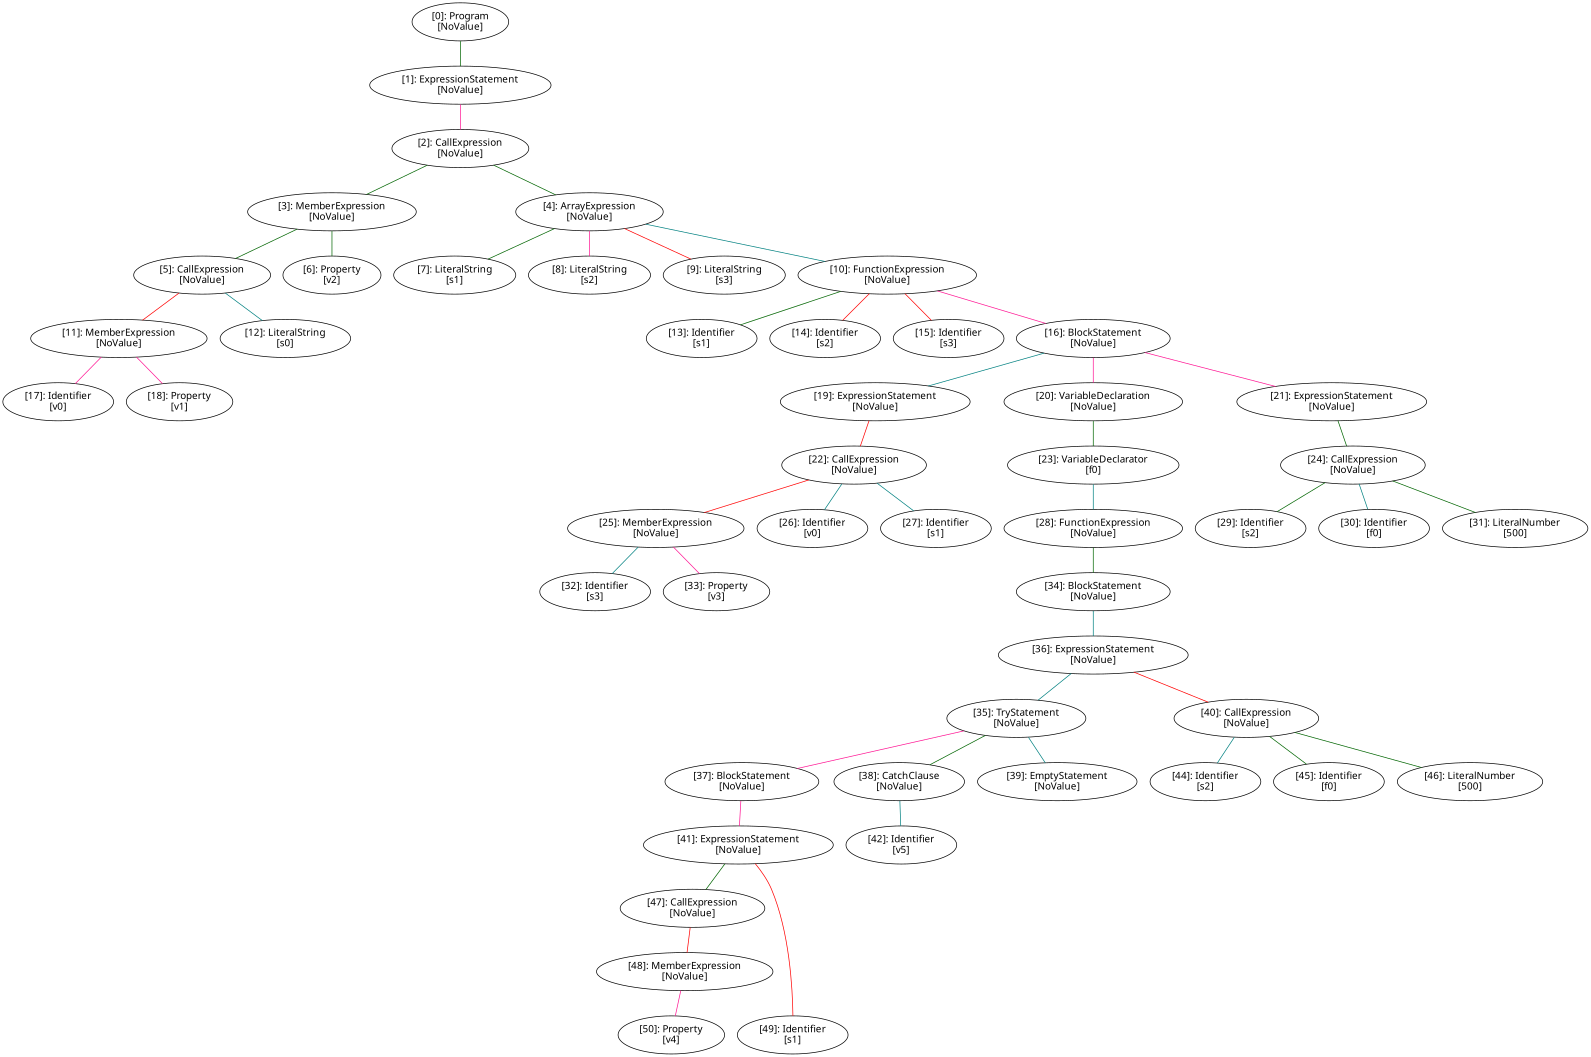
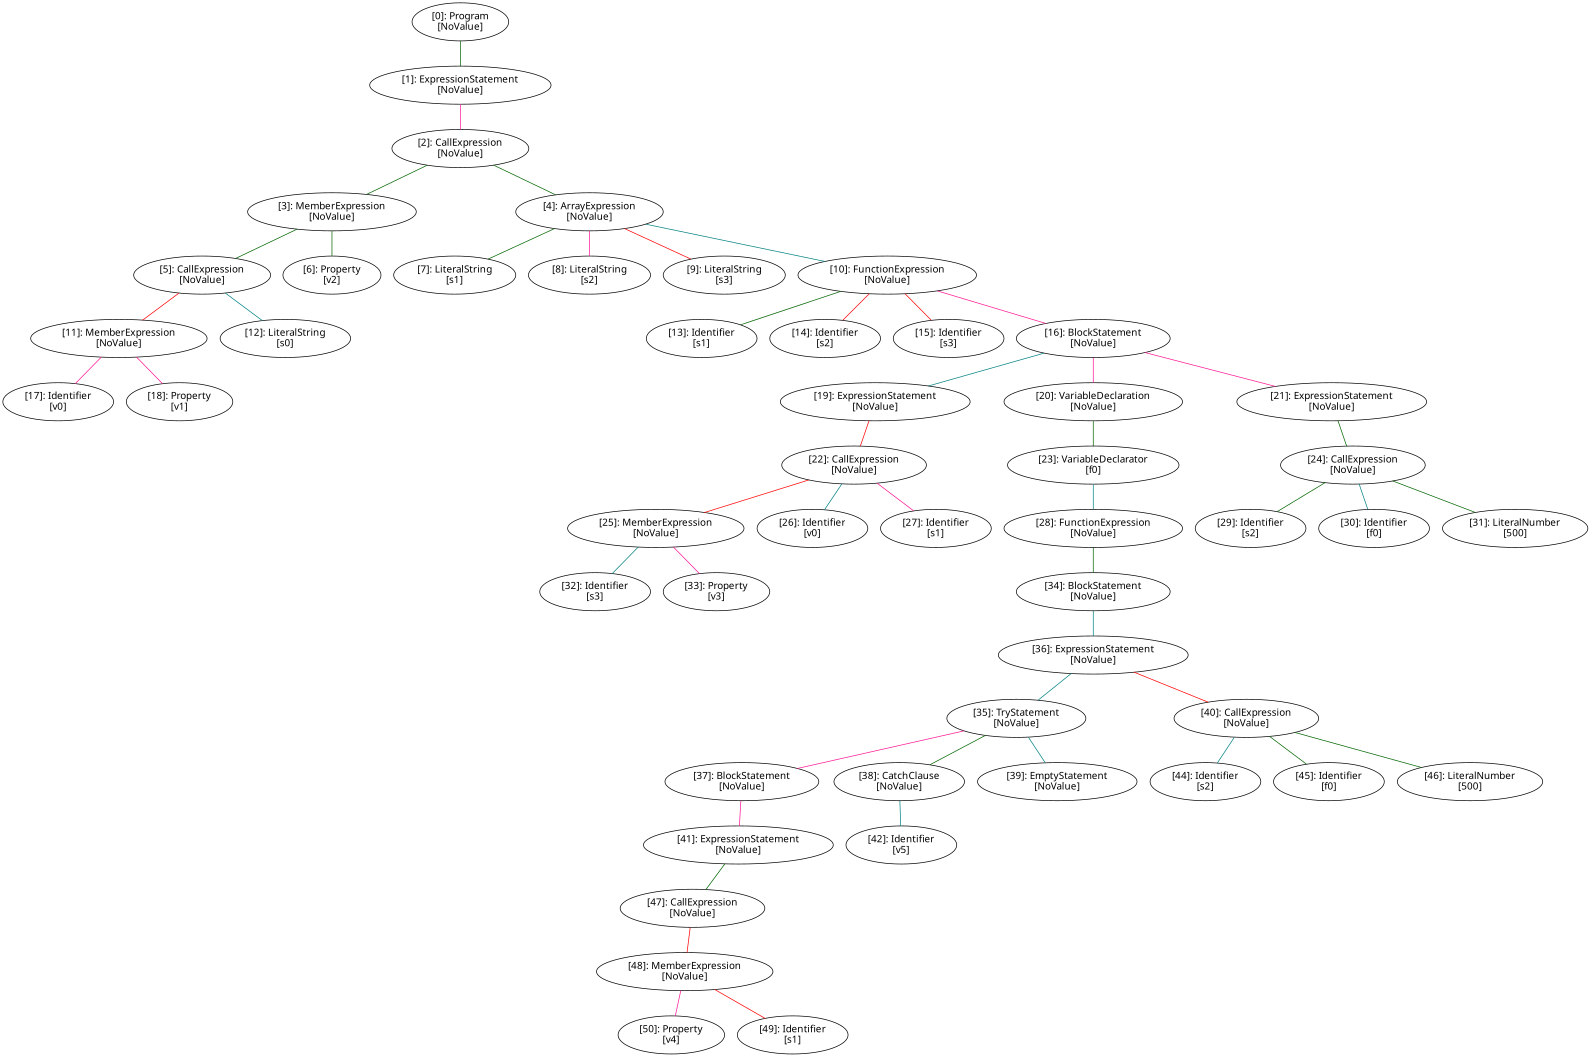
edge "[22]: CallExpression [NoValue]" -- "[27]: Identifier [s1]": color teal -> deeppink
edge "[41]: ExpressionStatement [NoValue]" -- "[49]: Identifier [s1]": now "[48]: MemberExpression [NoValue]" -- "[49]: Identifier [s1]"
